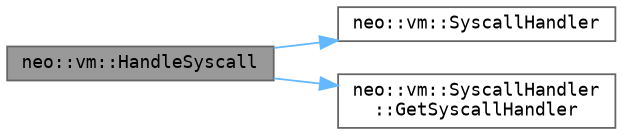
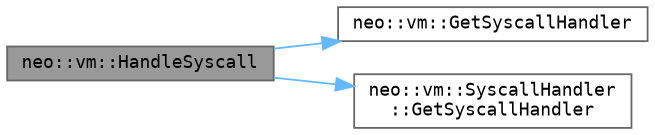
node "neo::vm::SyscallHandler": label "neo::vm::SyscallHandler" -> "neo::vm::GetSyscallHandler"
